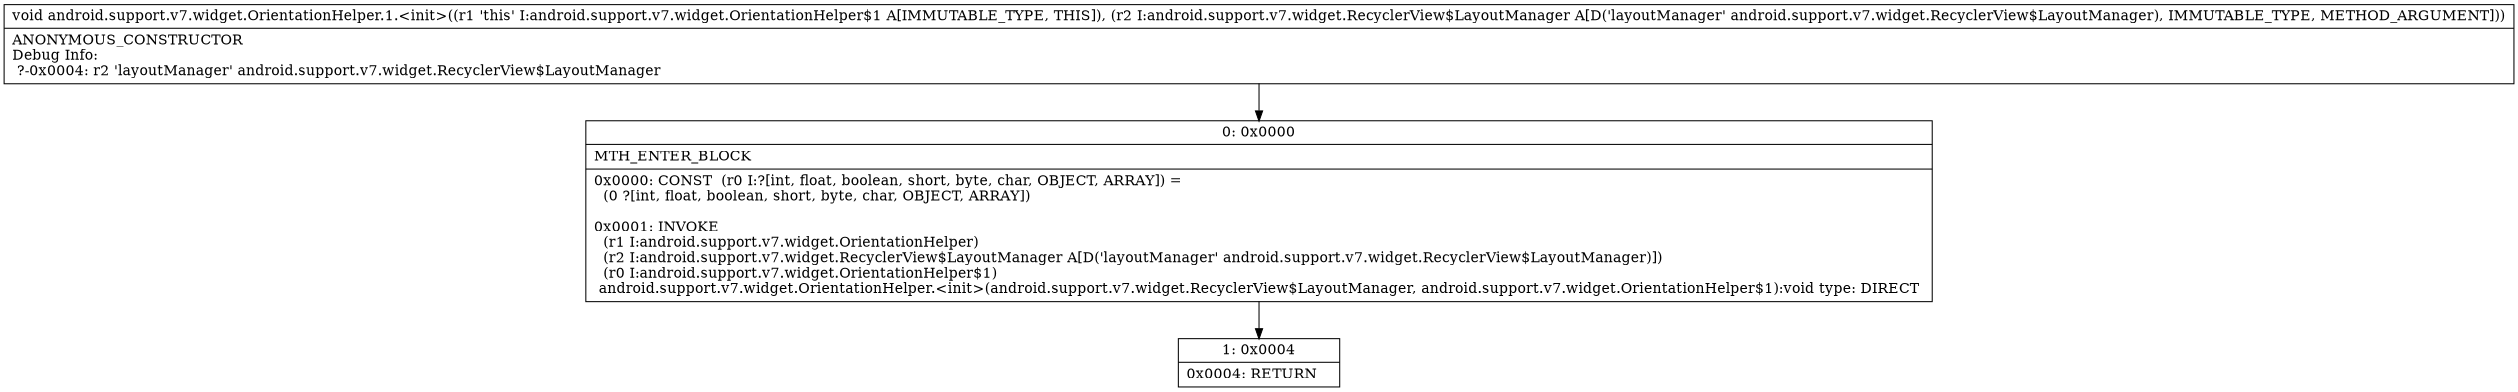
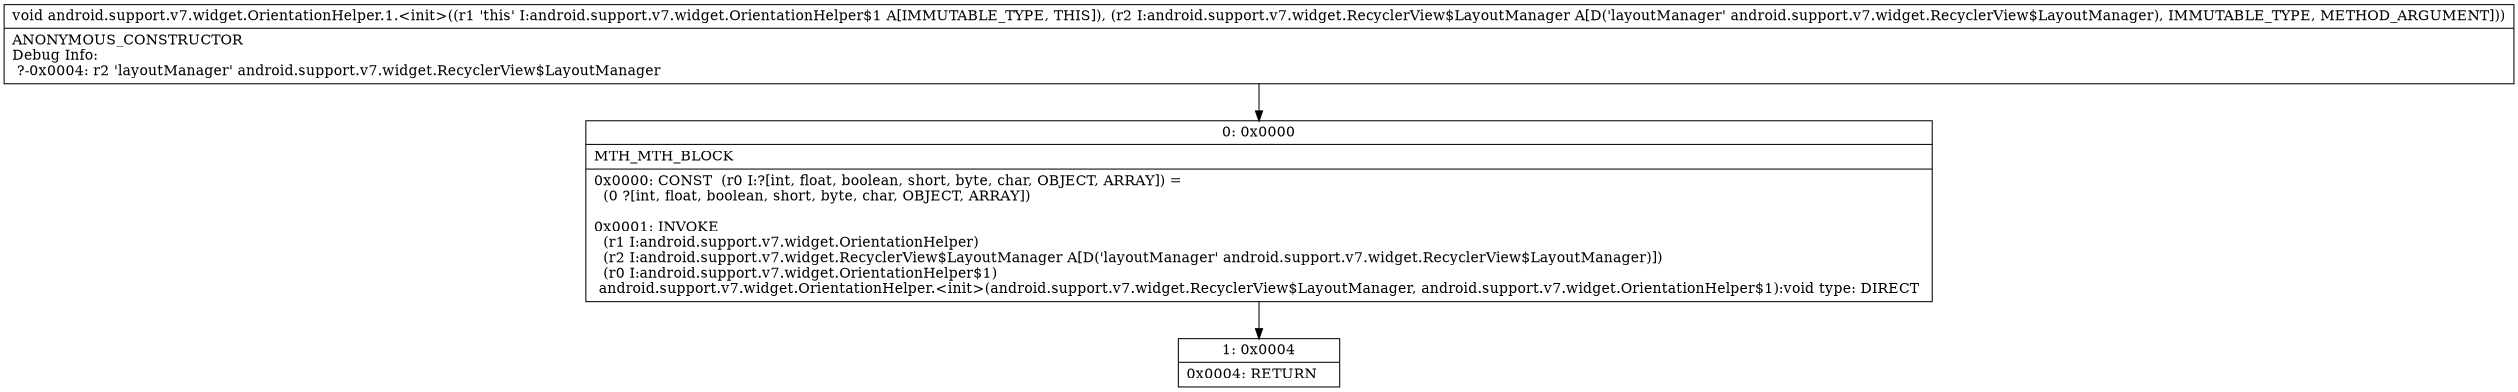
node "0: 0x0000": text "MTH_ENTER_BLOCK" -> "MTH_MTH_BLOCK"
